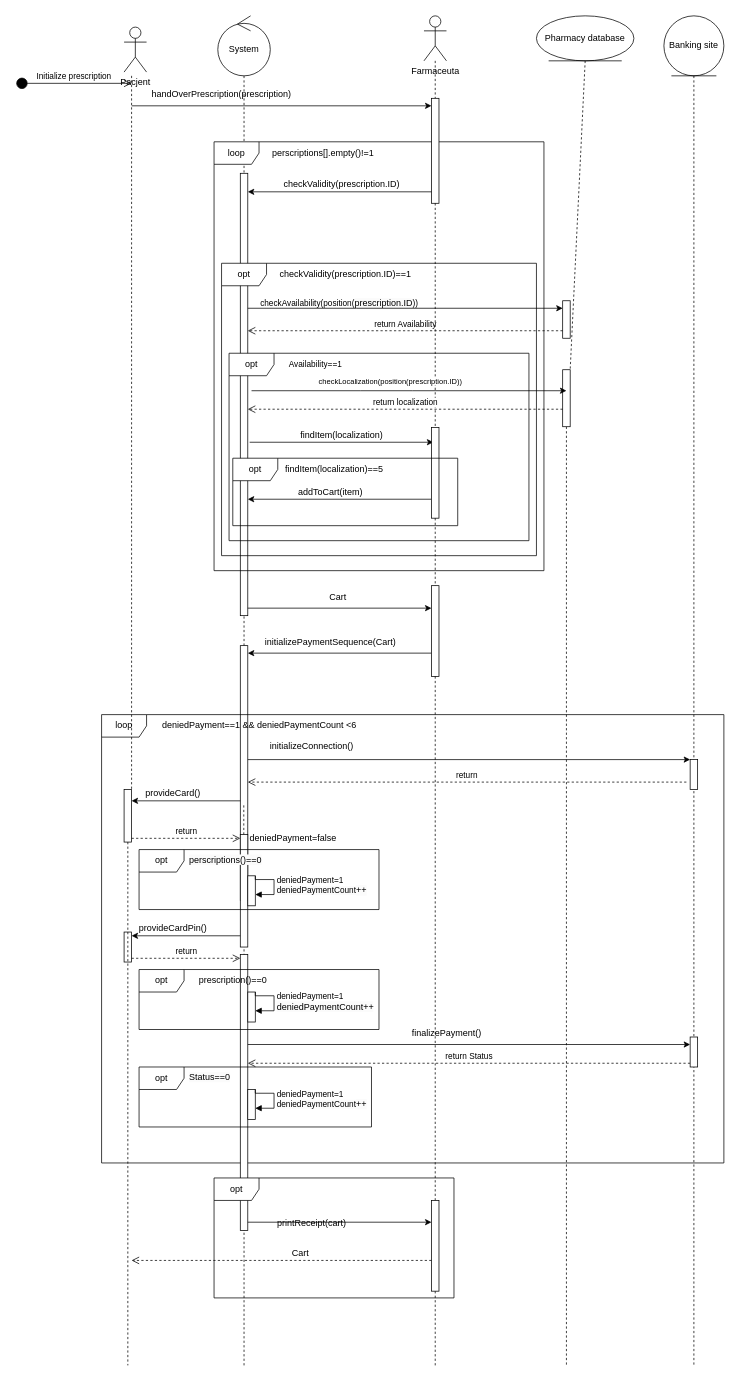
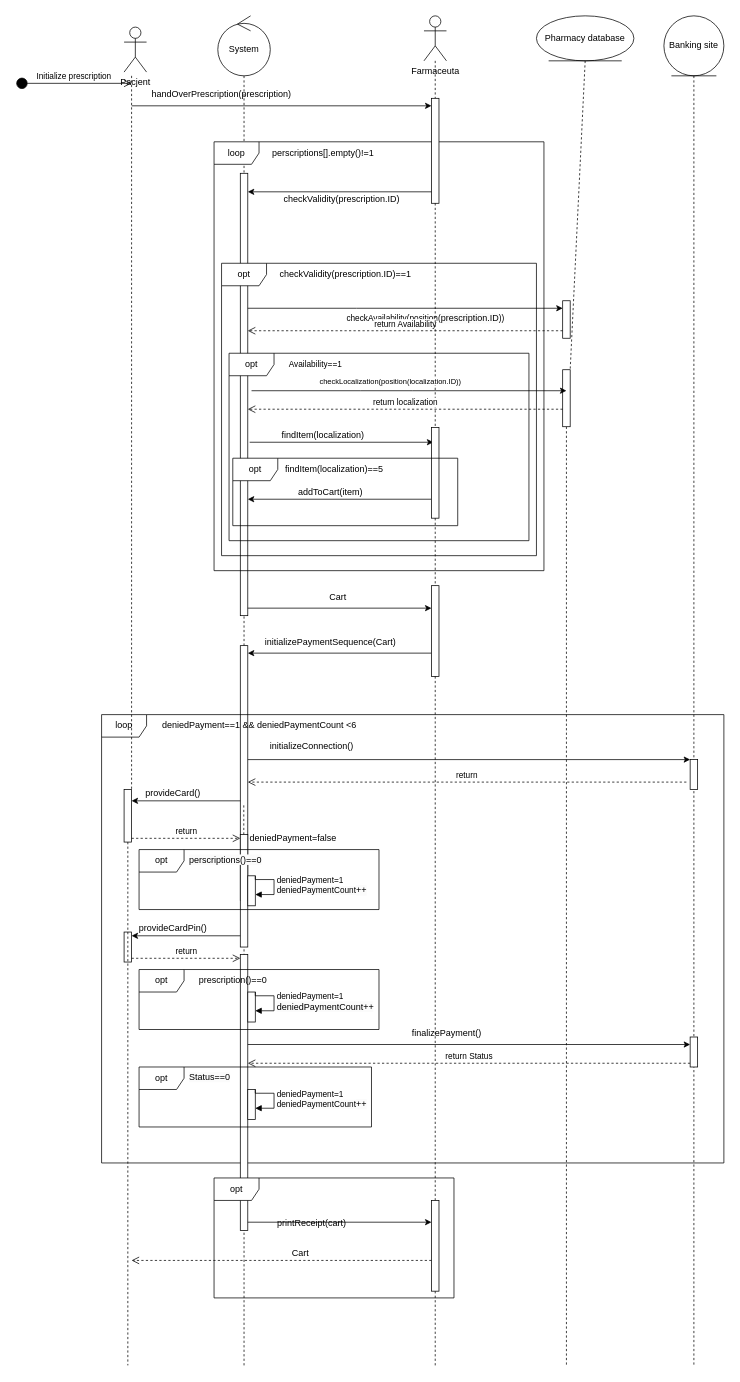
node "checkValidity(prescription.ID)": moved (342, 184) -> (342, 199)
node "checkAvailability(position(prescription.ID))": moved (342, 304) -> (428, 319)
node "checkLocalization(position(prescription.ID))": label "checkLocalization(position(prescription.ID))" -> "checkLocalization(position(localization.ID))"
node "findItem(localization)": moved (342, 435) -> (323, 435)
